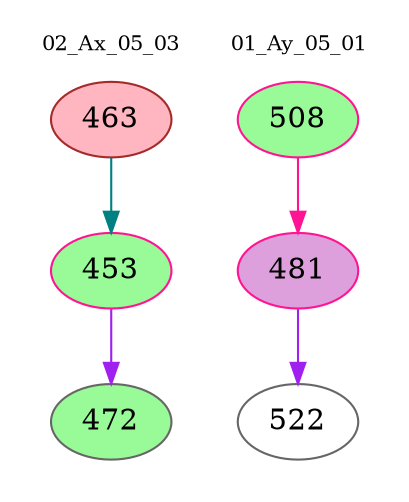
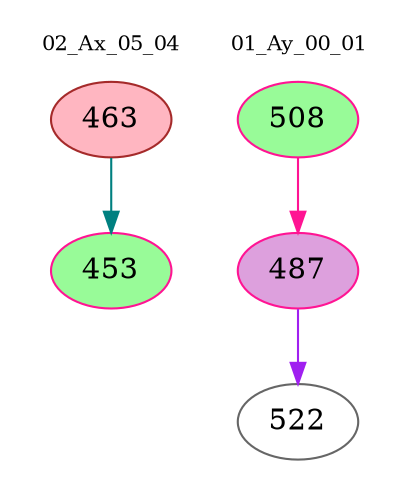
cluster "02_Ax_05_03": label "02_Ax_05_03" -> "02_Ax_05_04"
cluster "01_Ay_05_01": label "01_Ay_05_01" -> "01_Ay_00_01"
node "481": label "481" -> "487"
node "472": removed
